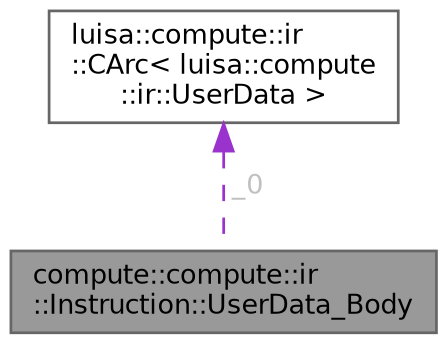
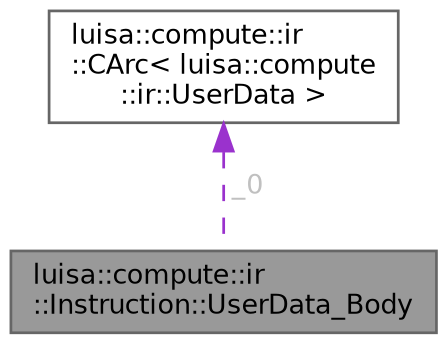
node "compute::compute::ir ::Instruction::UserData_Body": label "compute::compute::ir ::Instruction::UserData_Body" -> "luisa::compute::ir ::Instruction::UserData_Body"
